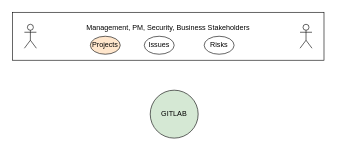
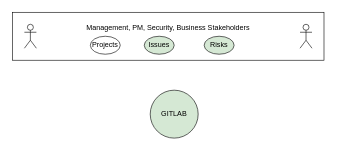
node "Projects": fillcolor #ffe6cc -> #ffffff
node "Issues": fillcolor #ffffff -> #d5e8d4
node "Risks": fillcolor #ffffff -> #d5e8d4
